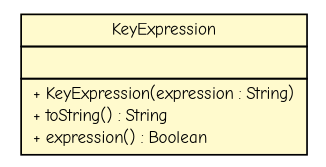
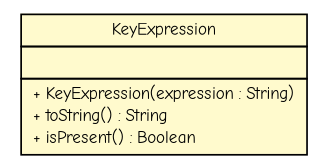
node "KeyExpression": text "+ expression() : Boolean" -> "+ isPresent() : Boolean"
